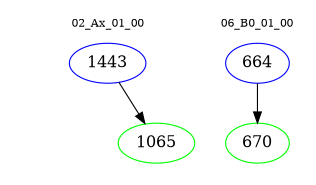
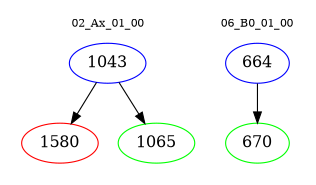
node "1443": label "1443" -> "1043"
node "1580": added
